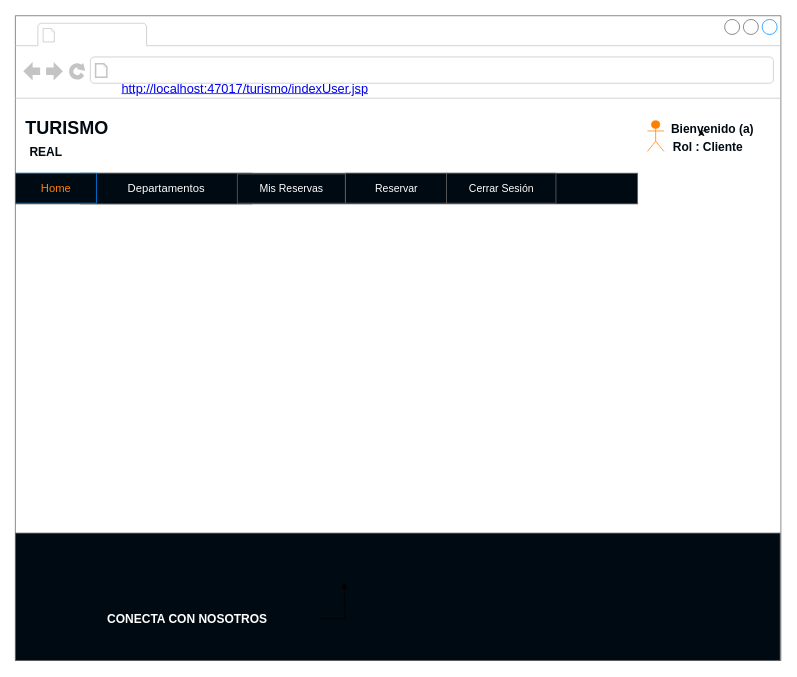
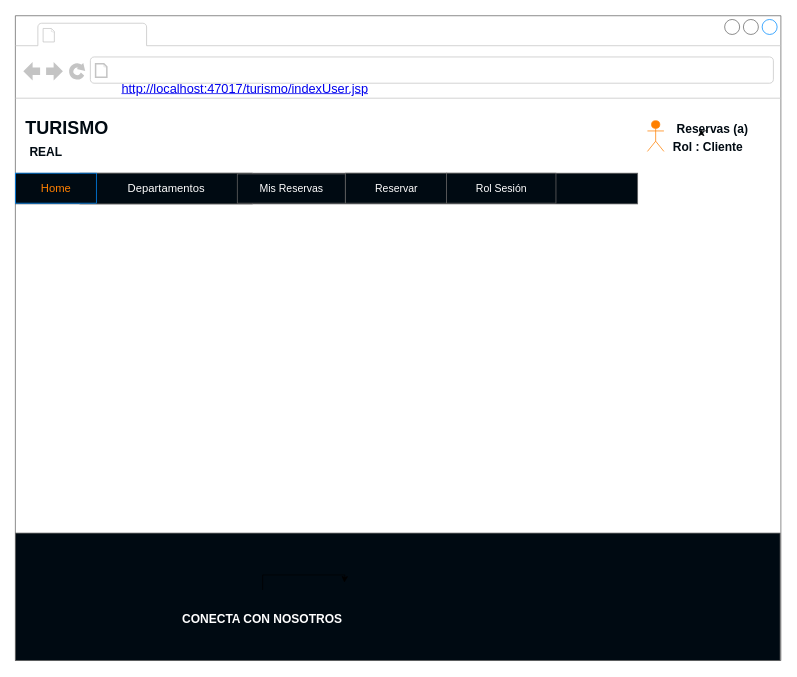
node "Bienvenido (a)": label "Bienvenido (a)" -> "Reservas (a)"
node "Cerrar Sesión": label "Cerrar Sesión" -> "Rol Sesión"
node "CONECTA CON NOSOTROS": moved (188, 618) -> (263, 618)
